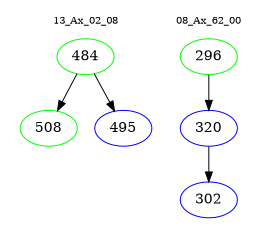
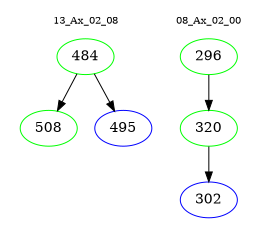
cluster "08_Ax_62_00": label "08_Ax_62_00" -> "08_Ax_02_00"
node "320": color blue -> green
